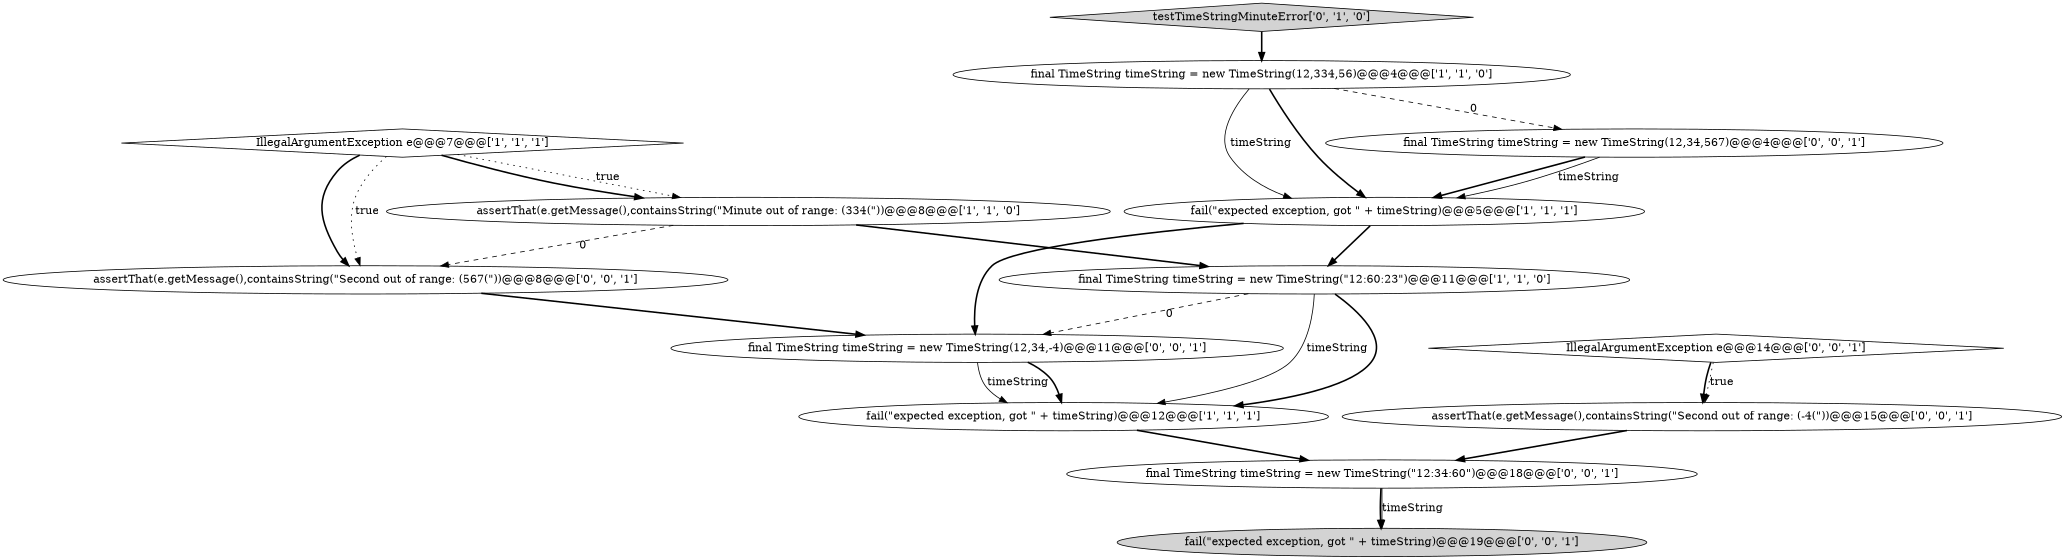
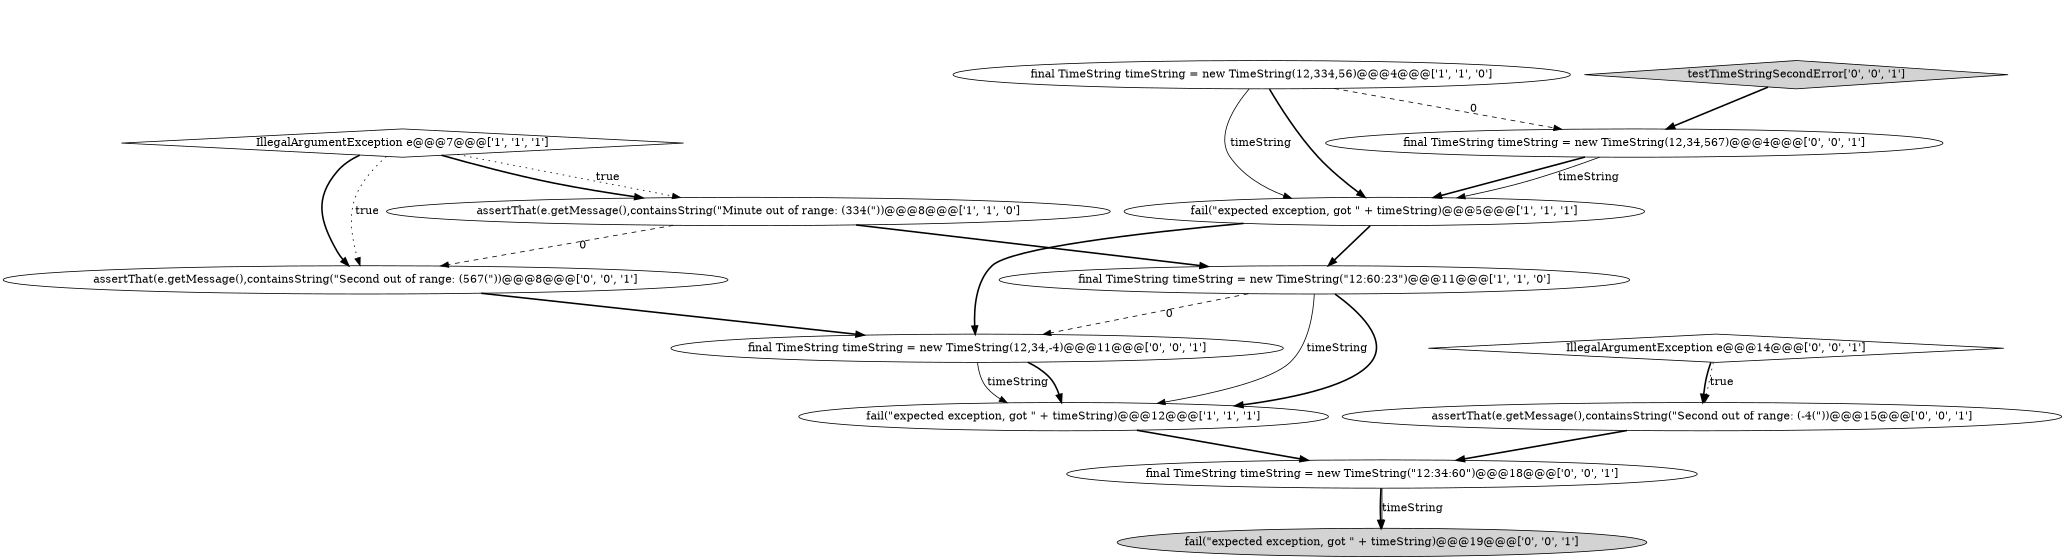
node "testTimeStringMinuteError['0', '1', '0']": removed
node "testTimeStringSecondError['0', '0', '1']": added
